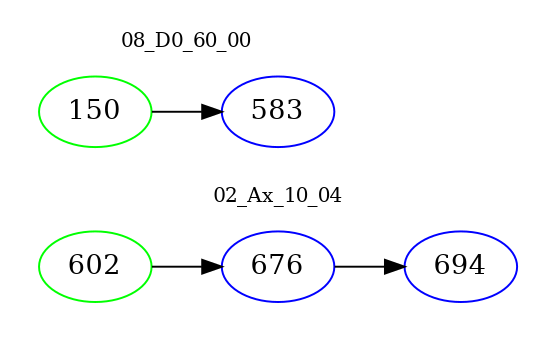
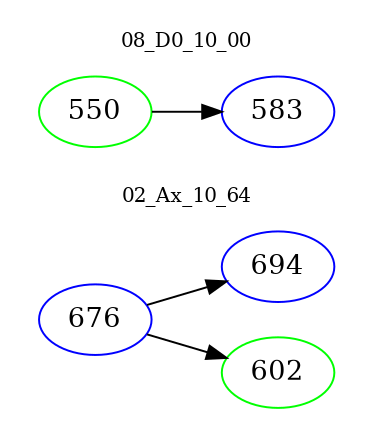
cluster "08_D0_60_00": label "08_D0_60_00" -> "08_D0_10_00"
node "150": label "150" -> "550"
cluster "02_Ax_10_04": label "02_Ax_10_04" -> "02_Ax_10_64"
edge "602" -> "676": reversed
